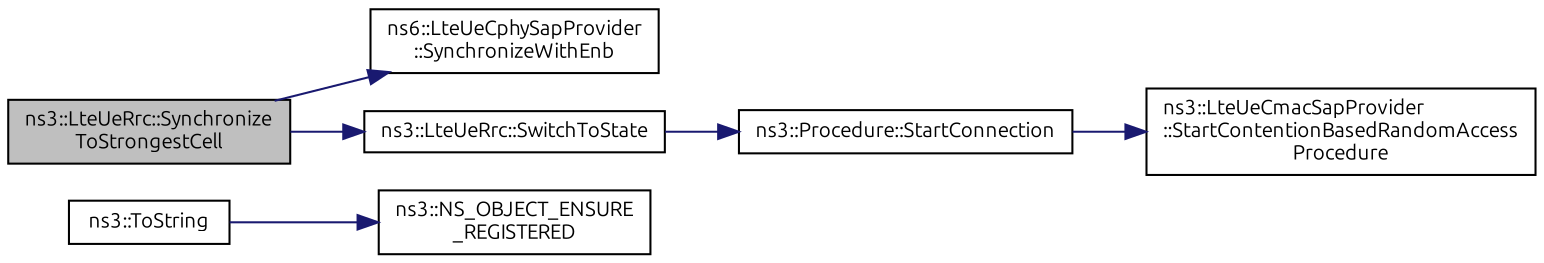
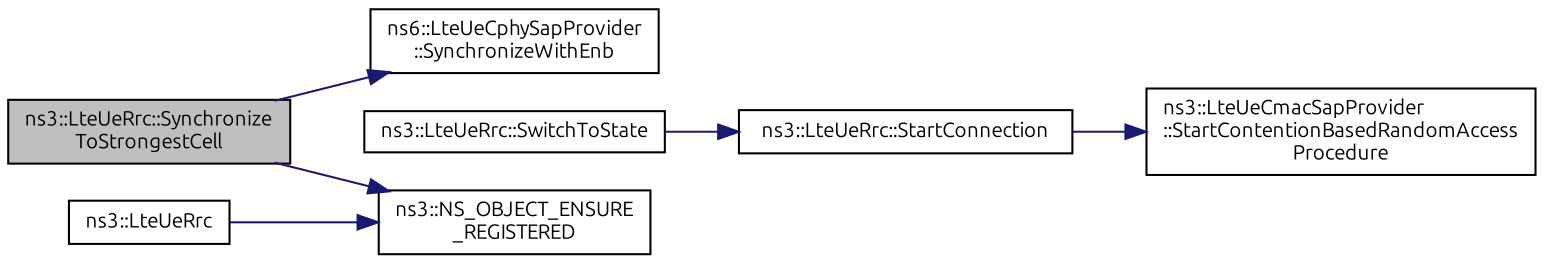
edge "ns3::LteUeRrc::Synchronize ToStrongestCell" -> "ns3::LteUeRrc::SwitchToState": now "ns3::LteUeRrc::Synchronize ToStrongestCell" -> "ns3::NS_OBJECT_ENSURE _REGISTERED"
node "ns3::Procedure::StartConnection": label "ns3::Procedure::StartConnection" -> "ns3::LteUeRrc::StartConnection"
node "ns3::ToString": label "ns3::ToString" -> "ns3::LteUeRrc"
